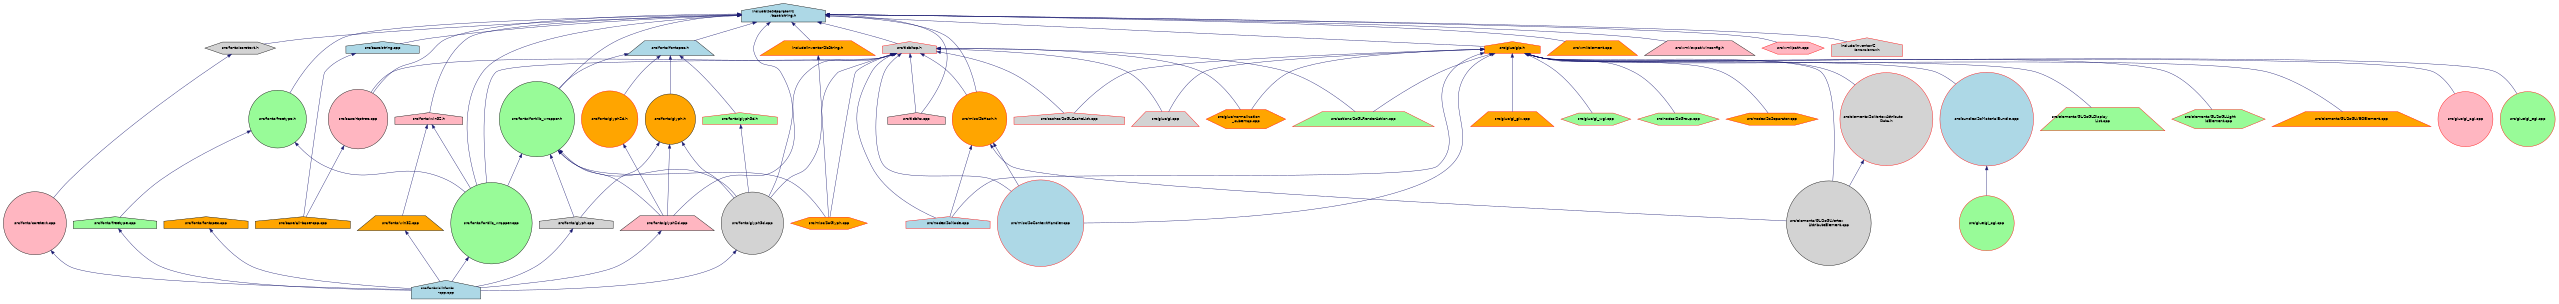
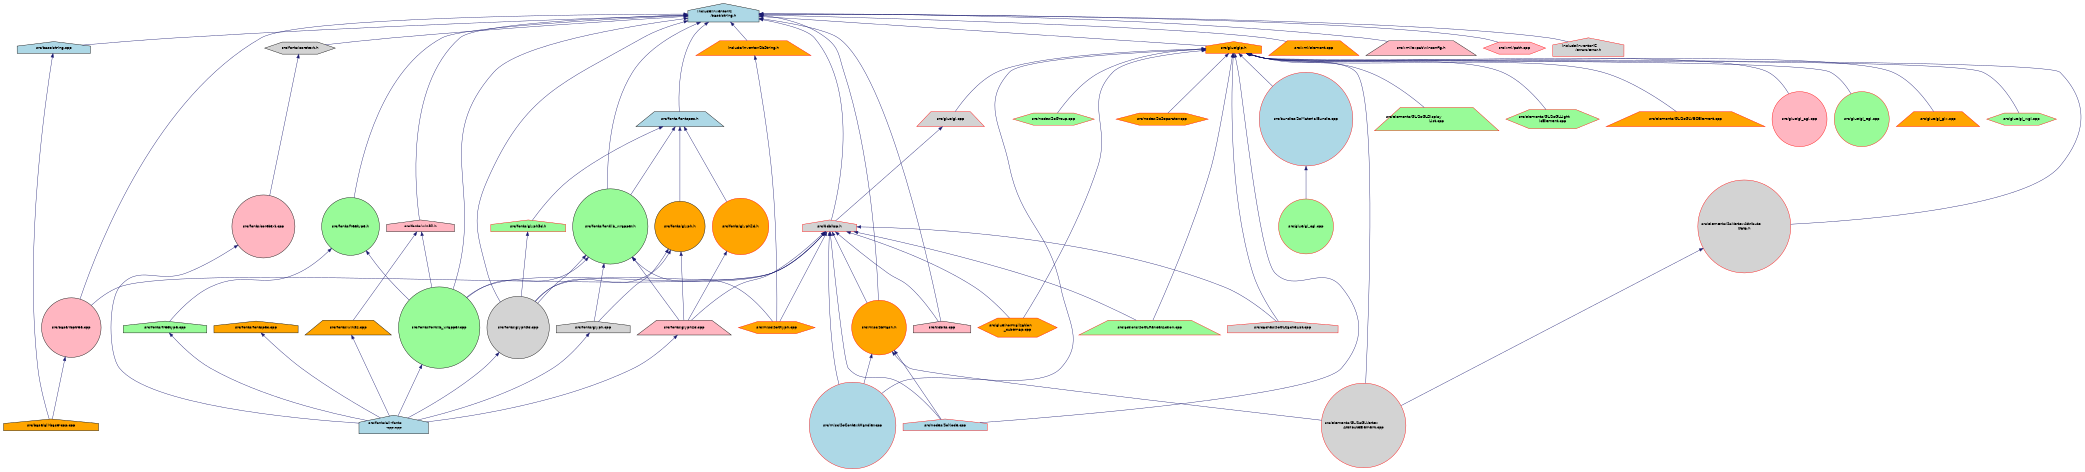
node "include/SoSeparator/C /base/string.h": label "include/SoSeparator/C /base/string.h" -> "include/Inventor/C /base/string.h"
edge "src/glue/gl.cpp" -> "src/tidbitsp.h": reversed
node "src/elements/GL/SoGLVertex AttributeElement.cpp": color black -> red
